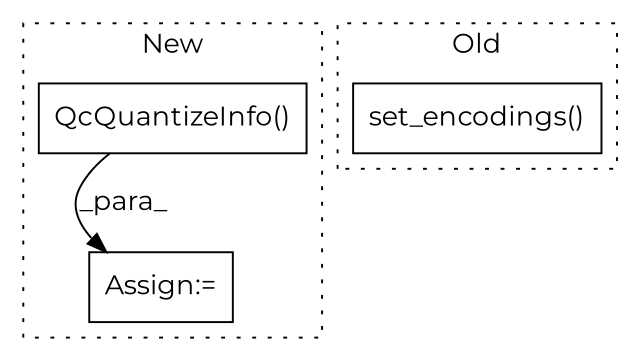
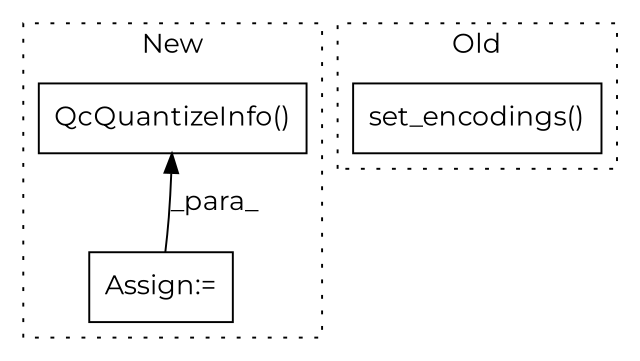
edge "QcQuantizeInfo()" -> "Assign:=": reversed
